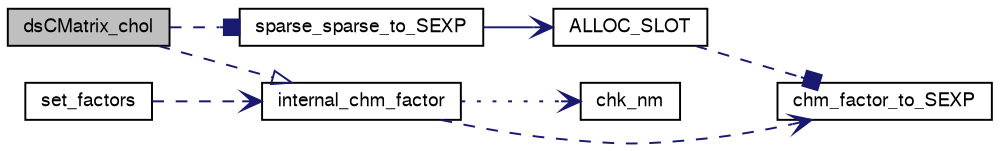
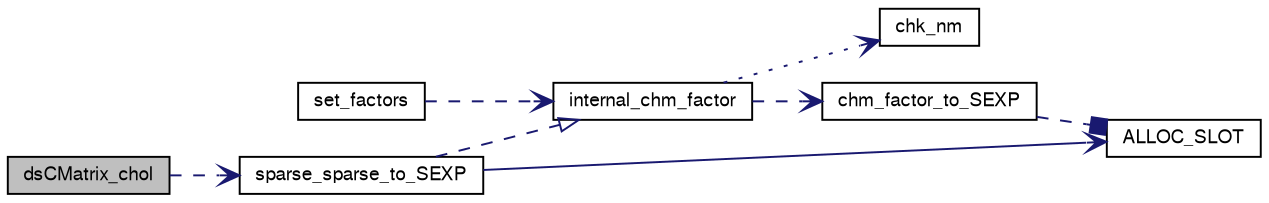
edge "dsCMatrix_chol" -> "sparse_sparse_to_SEXP": arrowhead box -> vee
edge "ALLOC_SLOT" -> "chm_factor_to_SEXP": reversed
edge "dsCMatrix_chol" -> "internal_chm_factor": now "sparse_sparse_to_SEXP" -> "internal_chm_factor"
